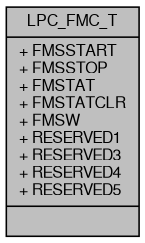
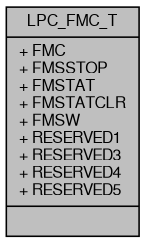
node "LPC_FMC_T": text "+ FMSSTART" -> "+ FMC"
